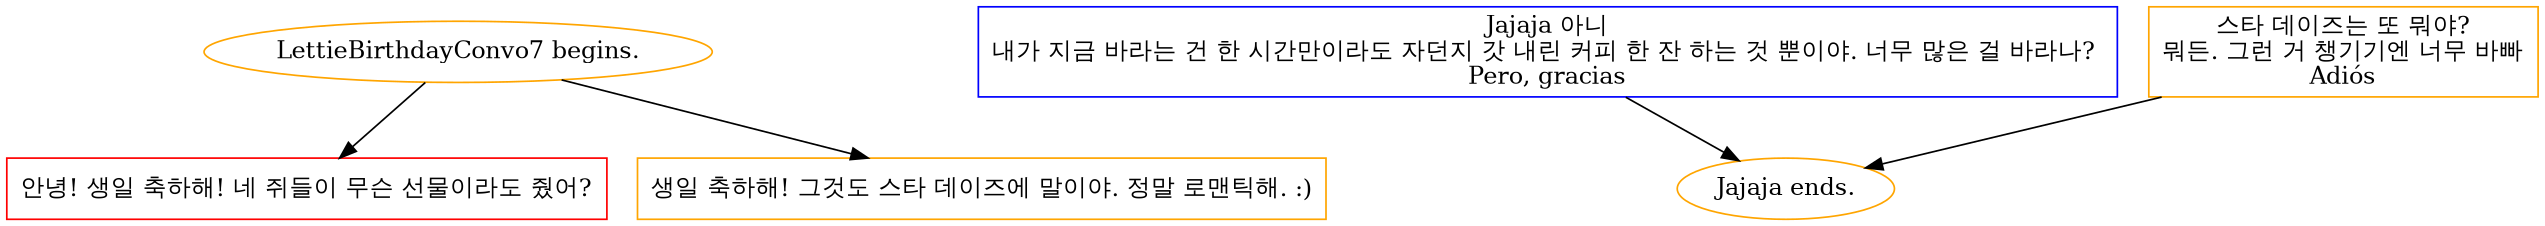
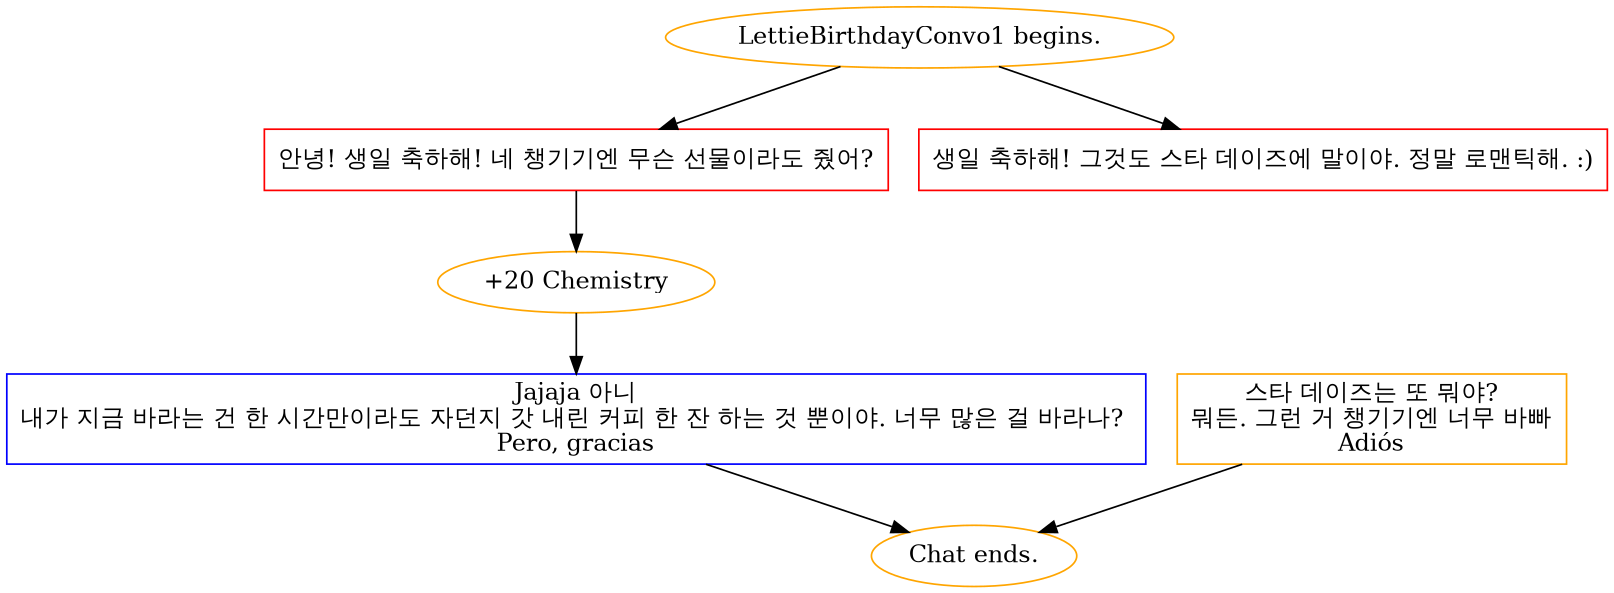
node "LettieBirthdayConvo7 begins.": label "LettieBirthdayConvo7 begins." -> "LettieBirthdayConvo1 begins."
node "안녕! 생일 축하해! 네 쥐들이 무슨 선물이라도 줬어?": label "안녕! 생일 축하해! 네 쥐들이 무슨 선물이라도 줬어?" -> "안녕! 생일 축하해! 네 챙기기엔 무슨 선물이라도 줬어?"
node "생일 축하해! 그것도 스타 데이즈에 말이야. 정말 로맨틱해. :)": color orange -> red
node "Jajaja ends.": label "Jajaja ends." -> "Chat ends."
node "+20 Chemistry": added
